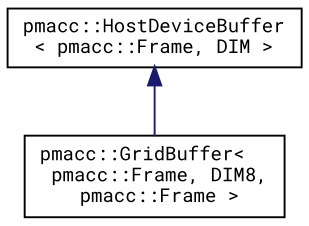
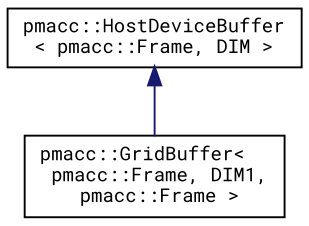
node "pmacc::GridBuffer< pmacc::Frame, DIM8, pmacc::Frame >": label "pmacc::GridBuffer< pmacc::Frame, DIM8, pmacc::Frame >" -> "pmacc::GridBuffer< pmacc::Frame, DIM1, pmacc::Frame >"
